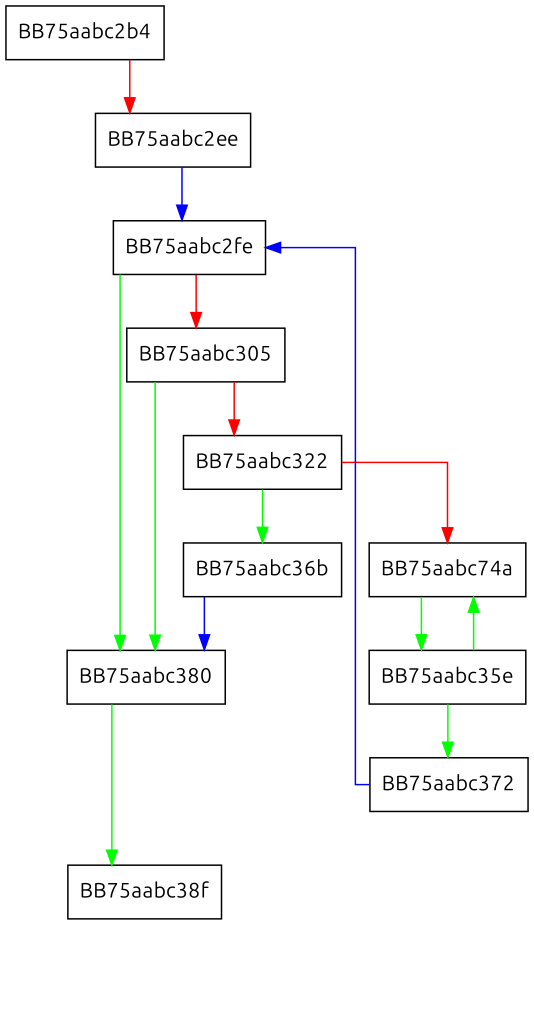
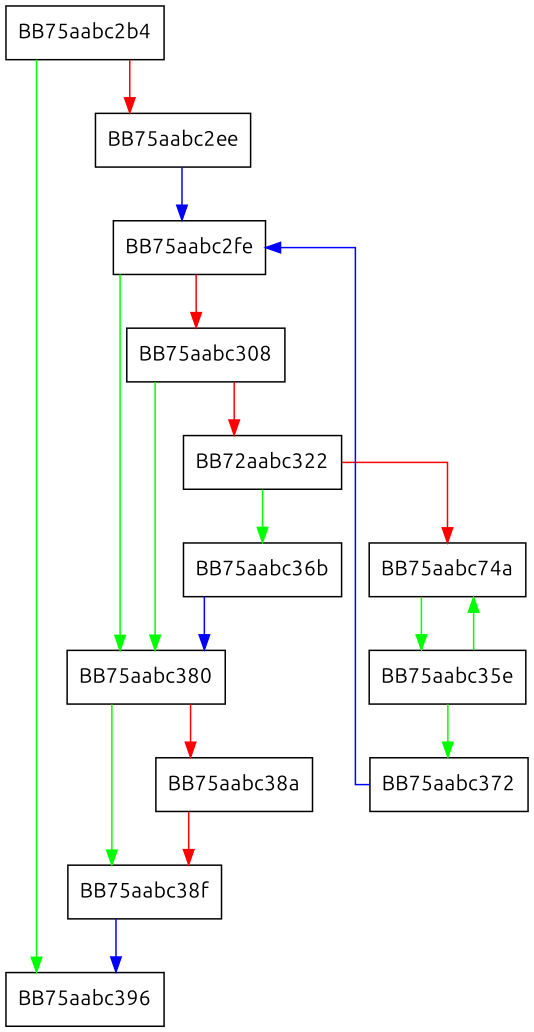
node "BB75aabc305": label "BB75aabc305" -> "BB75aabc308"
node "BB75aabc322": label "BB75aabc322" -> "BB72aabc322"
node "BB75aabc38a": added
node "BB75aabc396": added
